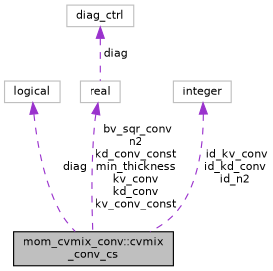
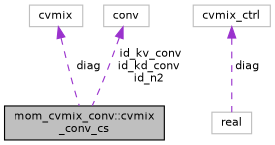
node "diag_ctrl": label "diag_ctrl" -> "cvmix_ctrl"
node "logical": label "logical" -> "cvmix"
node "integer": label "integer" -> "conv"
edge "mom_cvmix_conv::cvmix _conv_cs" -> "real": removed, label "bv_sqr_conv n2 kd_conv_const min_thickness kv_conv kd_conv kv_conv_const"
